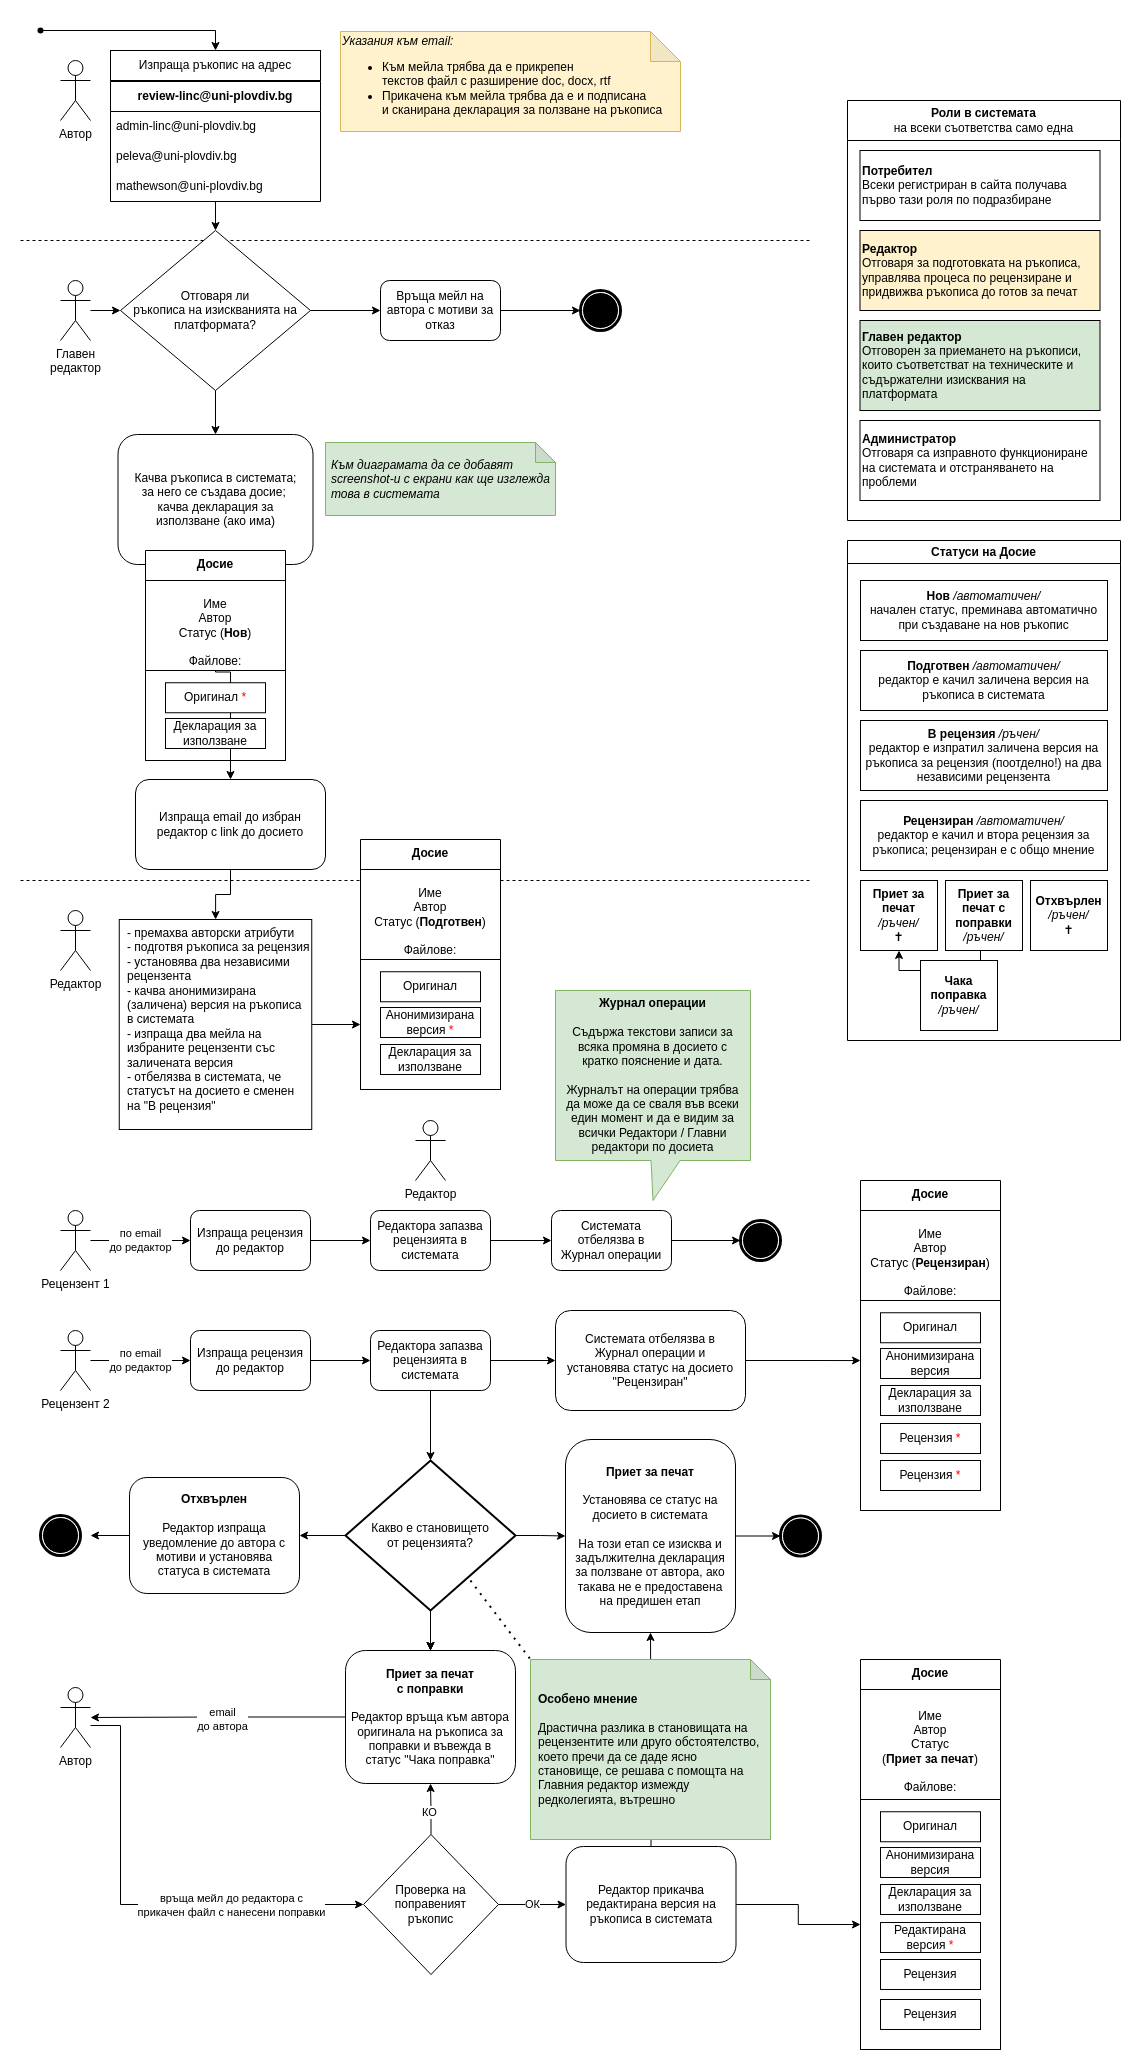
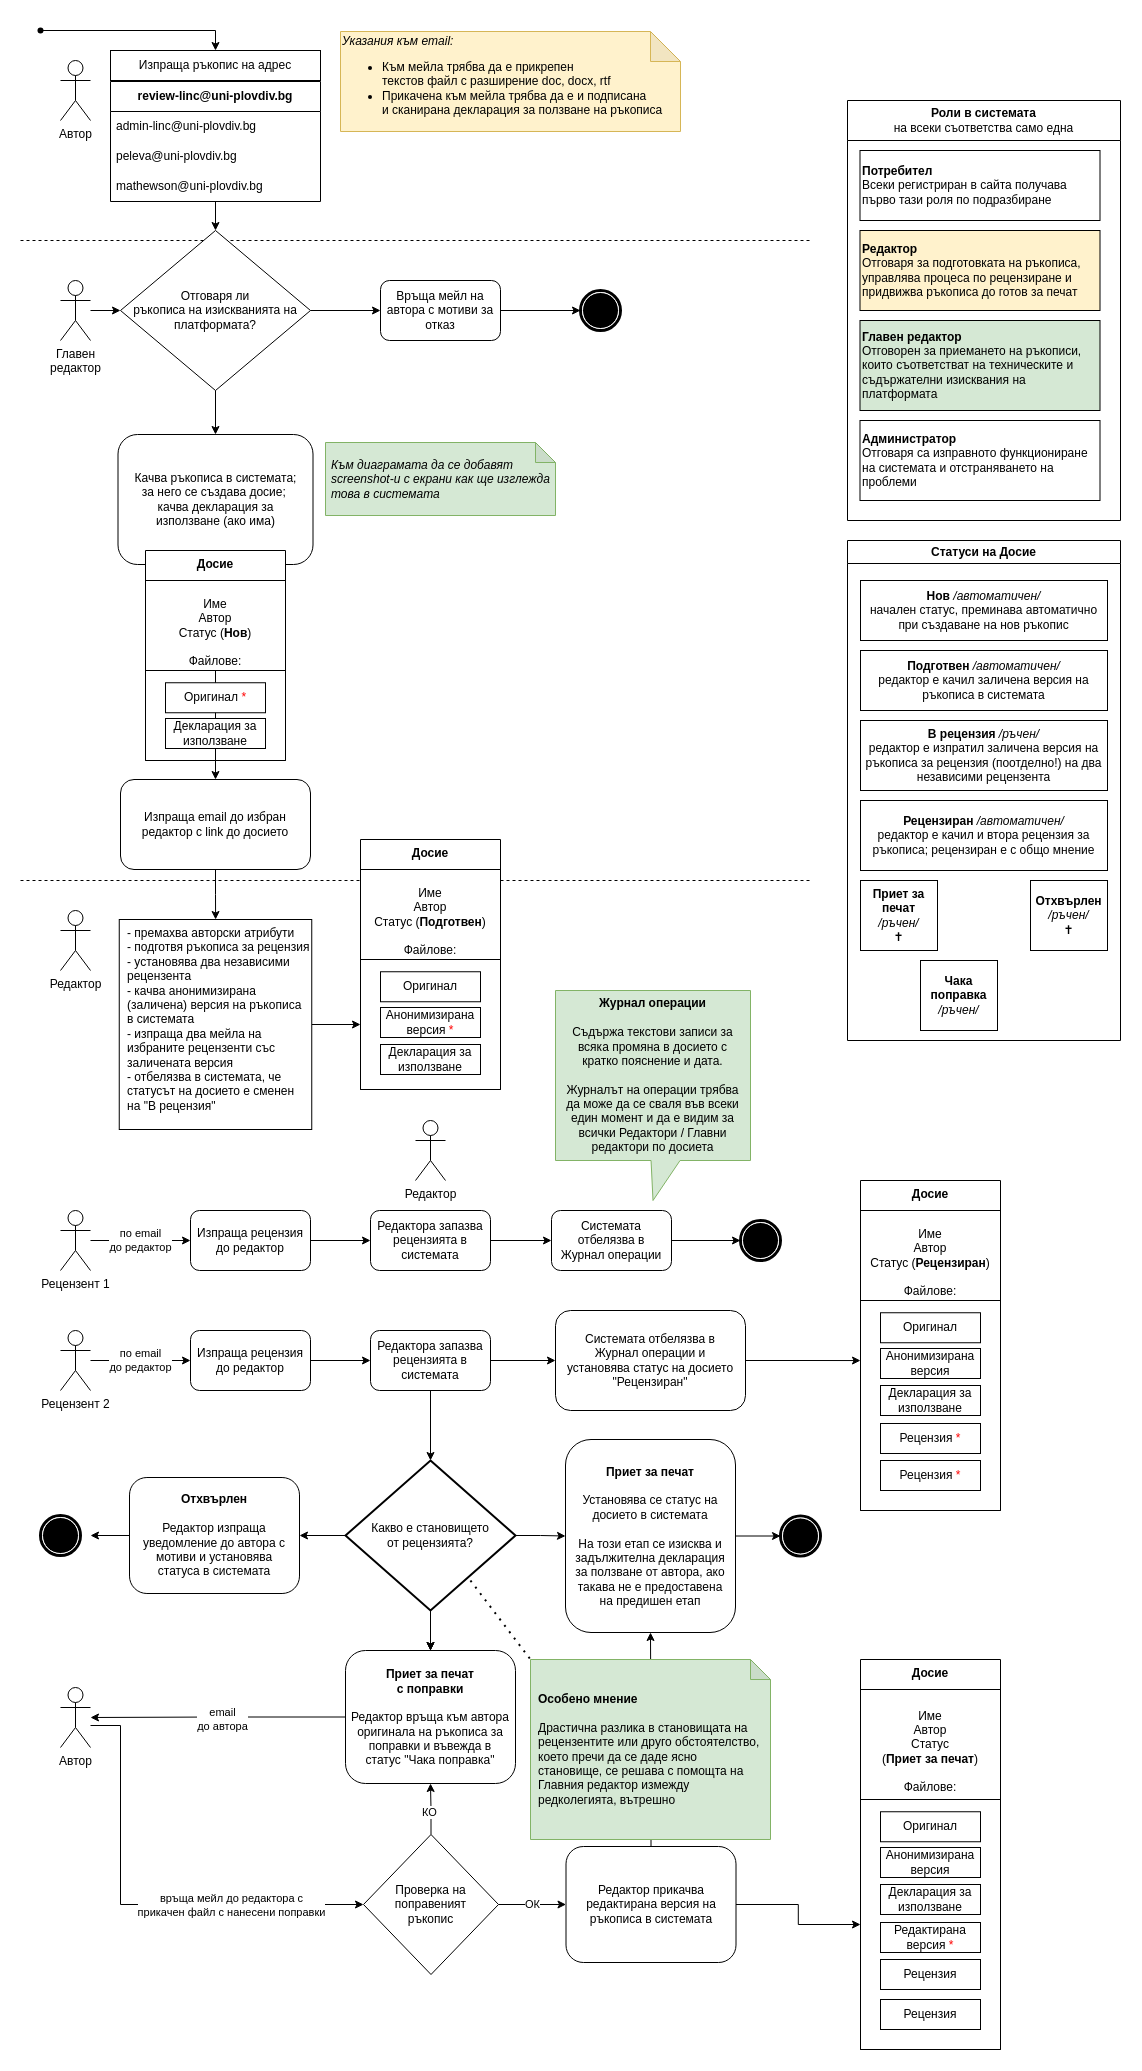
node "Изпраща email до избран редактор с link до досието": moved (231, 825) -> (216, 825)
node "Приет за печат с поправки /ръчен/": removed
edge "Приет за печат с поправки /ръчен/" -> "Приет за печат /ръчен/ ✝": removed
